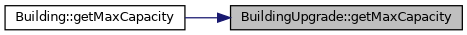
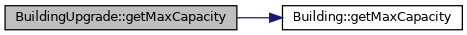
edge "Building::getMaxCapacity" -> "BuildingUpgrade::getMaxCapacity": reversed
